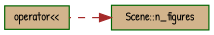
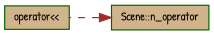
node "Scene::n_figures": label "Scene::n_figures" -> "Scene::n_operator"
